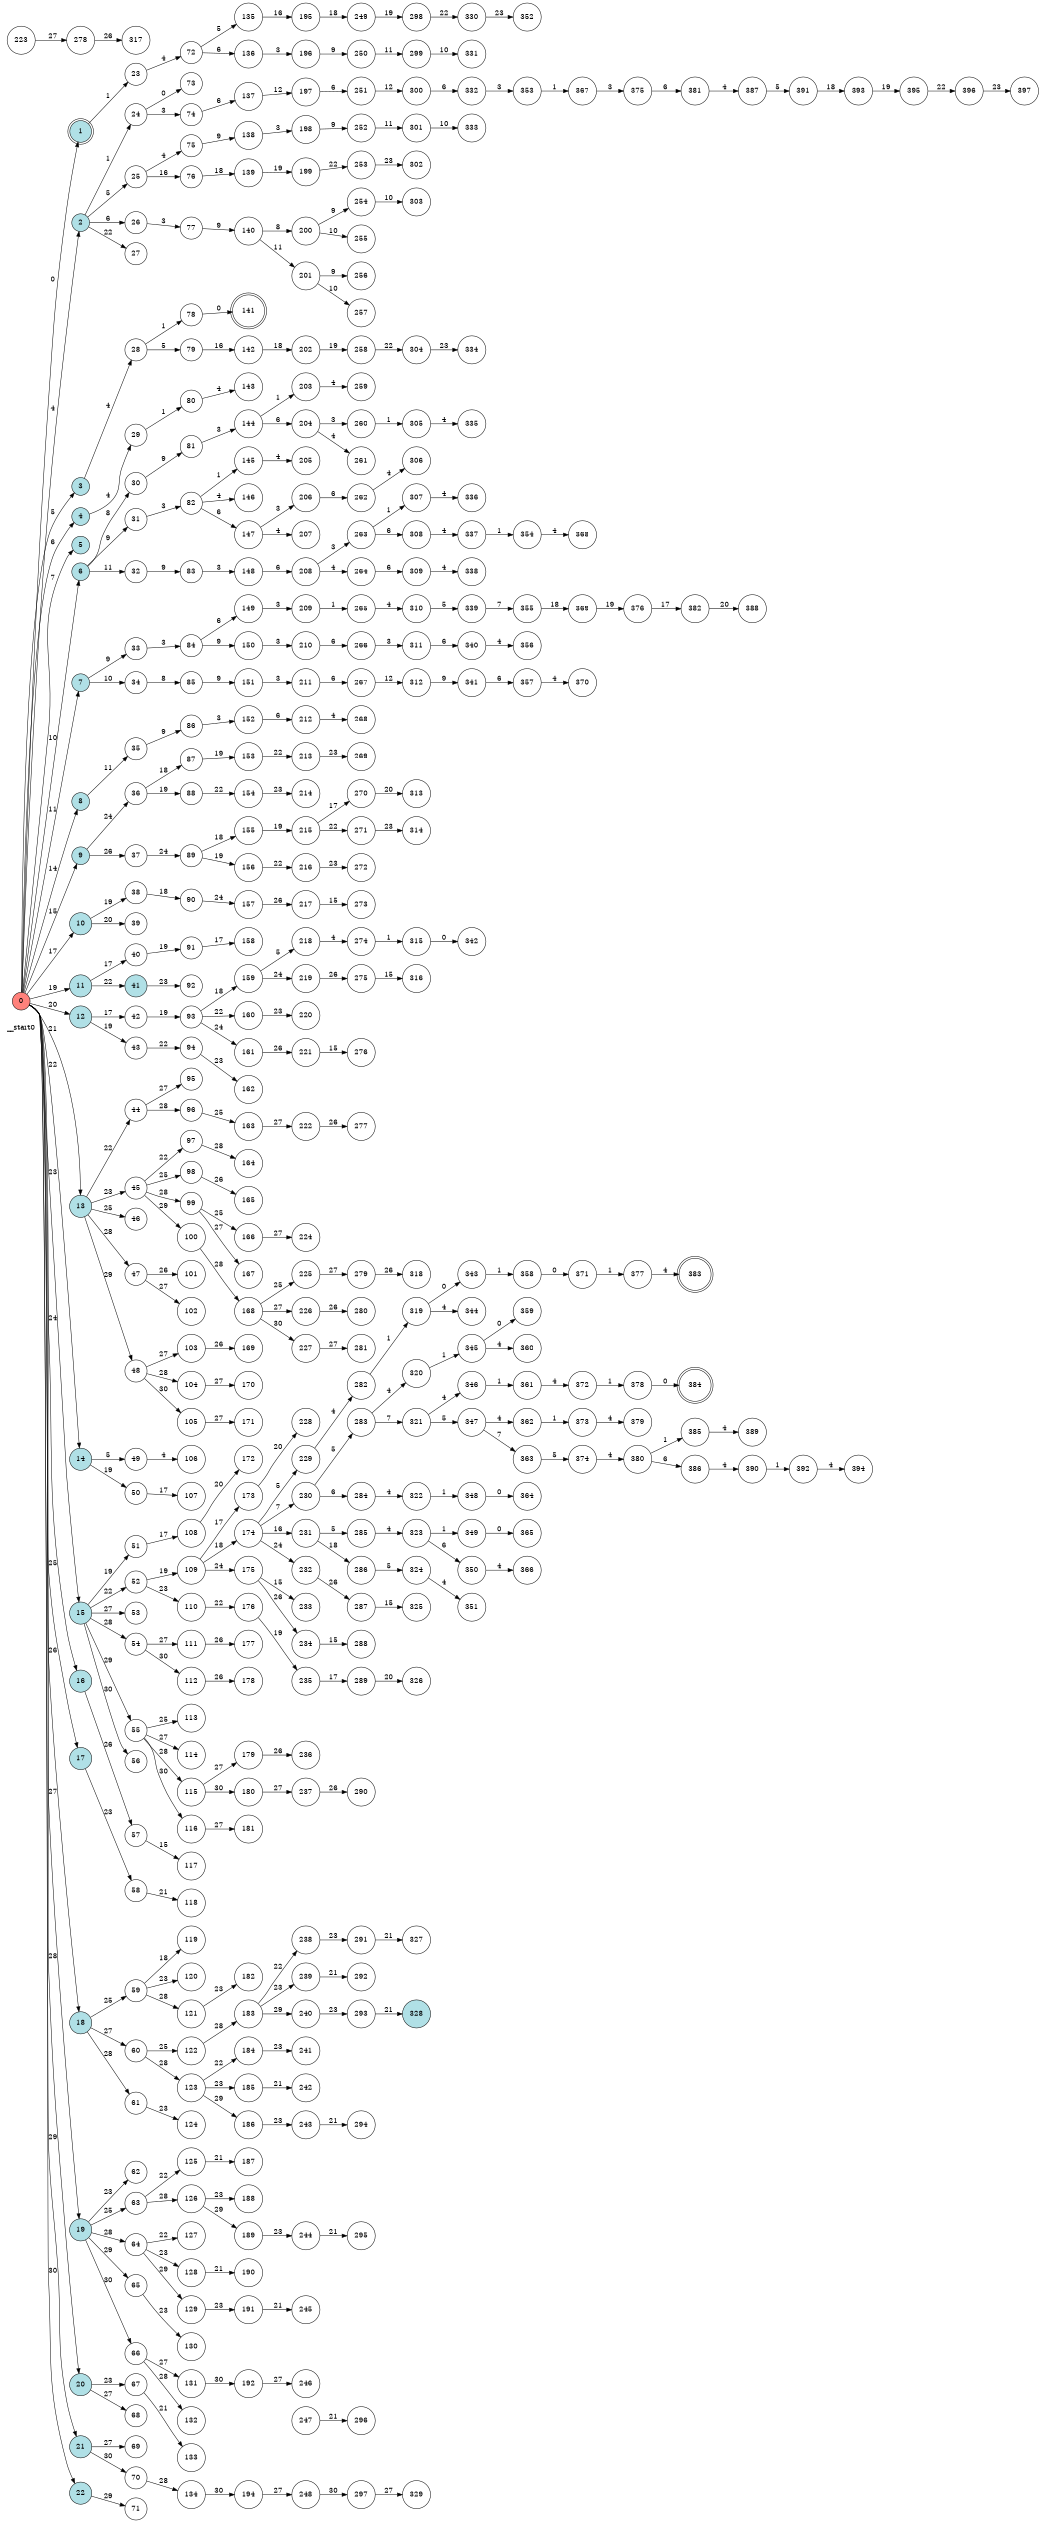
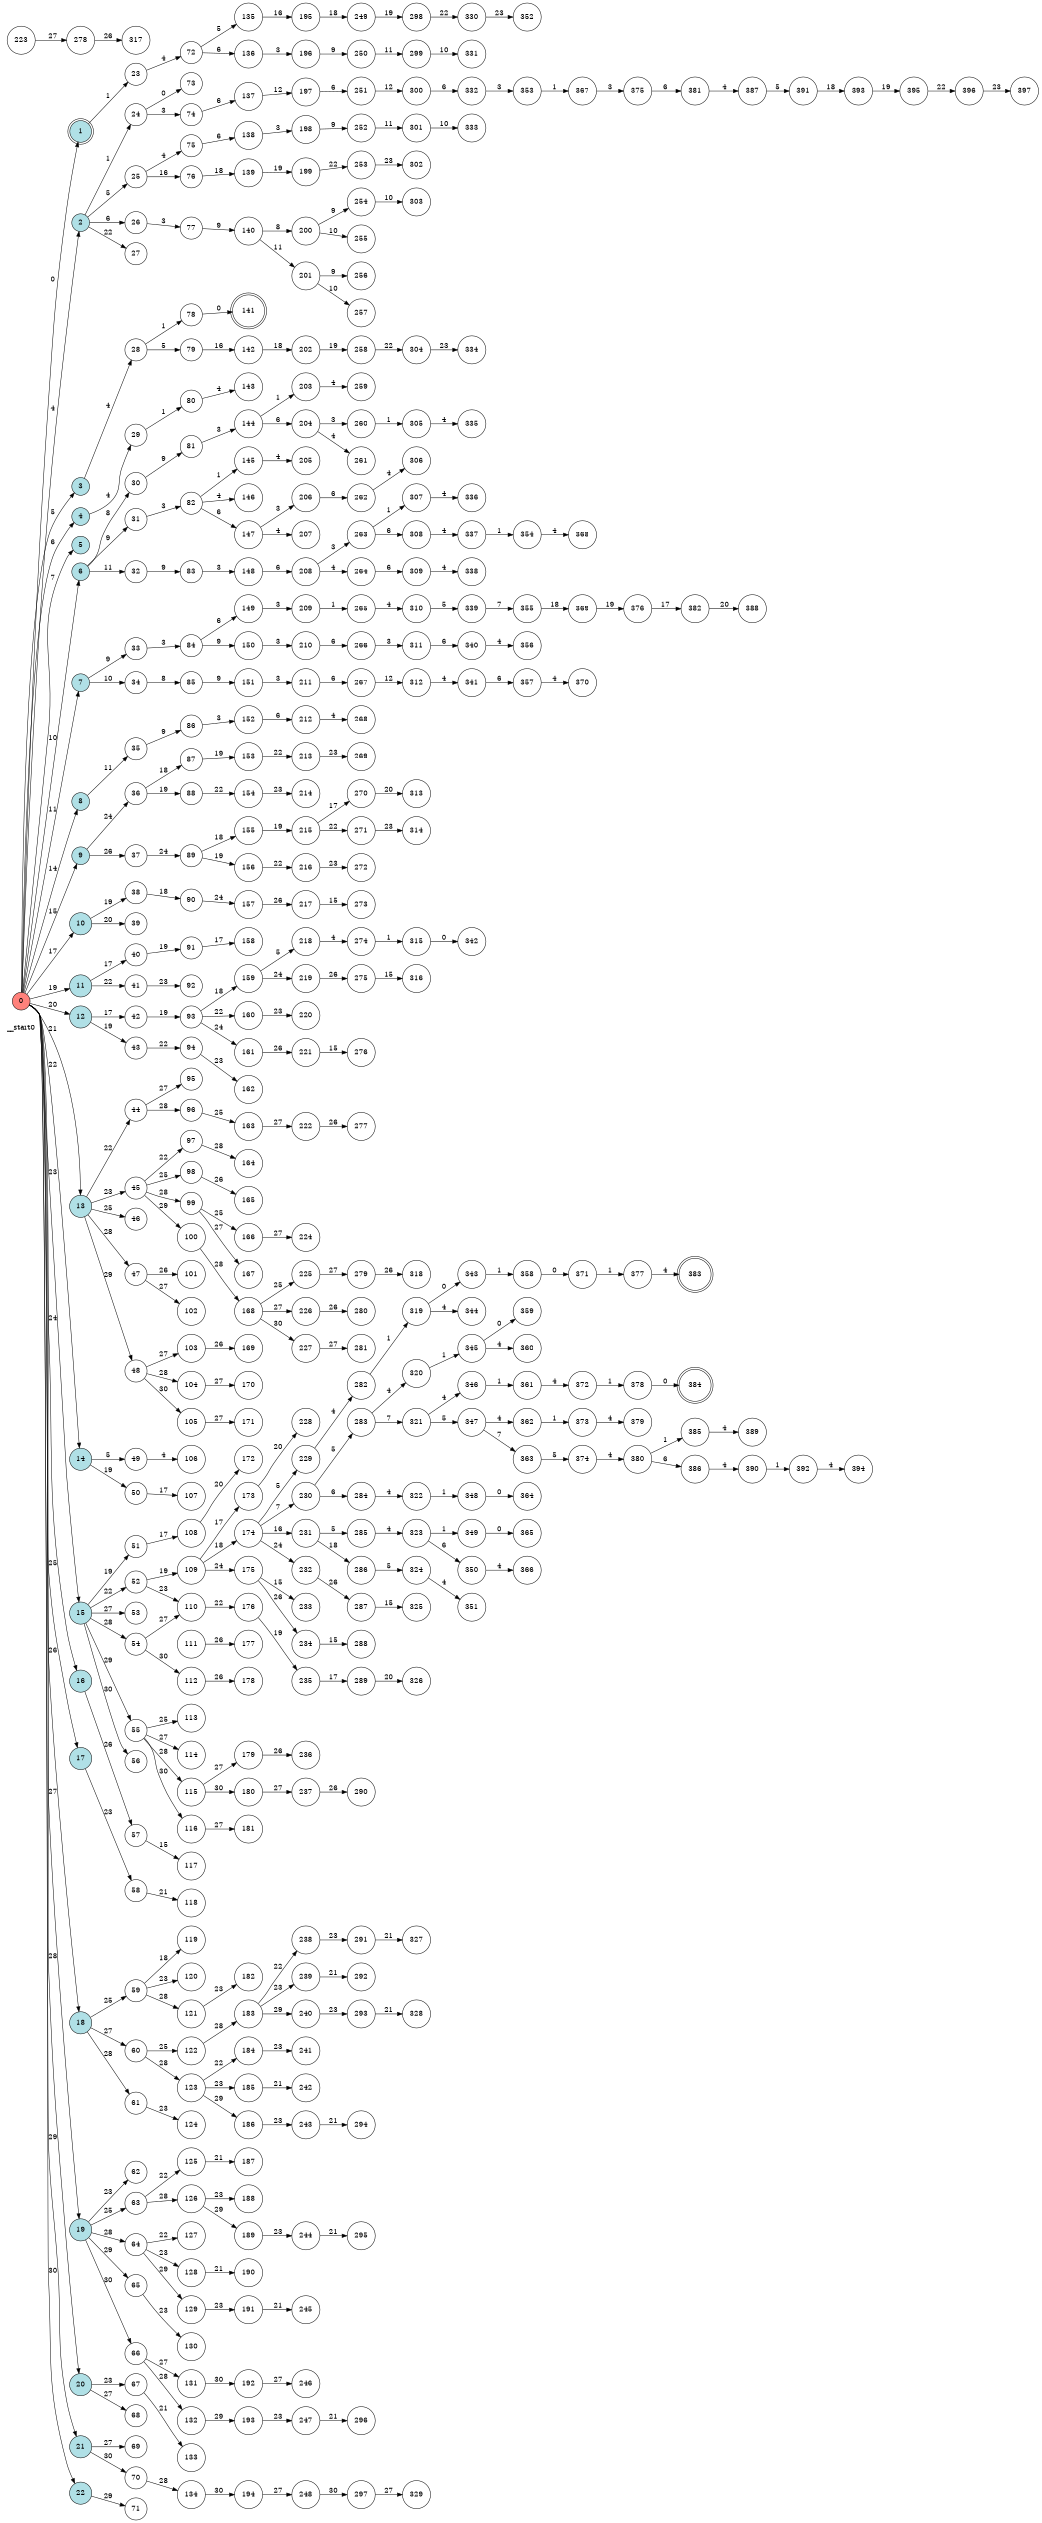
edge "75" -> "138": label "9" -> "6"
edge "312" -> "341": label "9" -> "4"
node "41": fillcolor powderblue -> white
edge "54" -> "111": now "54" -> "110"
node "328": fillcolor powderblue -> white
node "193": added
